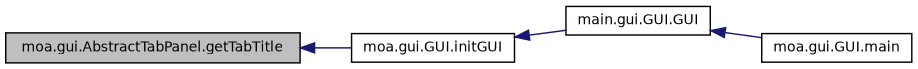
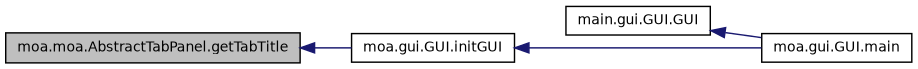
edge "main.gui.GUI.GUI" -> "moa.gui.GUI.initGUI": now "moa.gui.GUI.main" -> "moa.gui.GUI.initGUI"
node "moa.gui.AbstractTabPanel.getTabTitle": label "moa.gui.AbstractTabPanel.getTabTitle" -> "moa.moa.AbstractTabPanel.getTabTitle"
